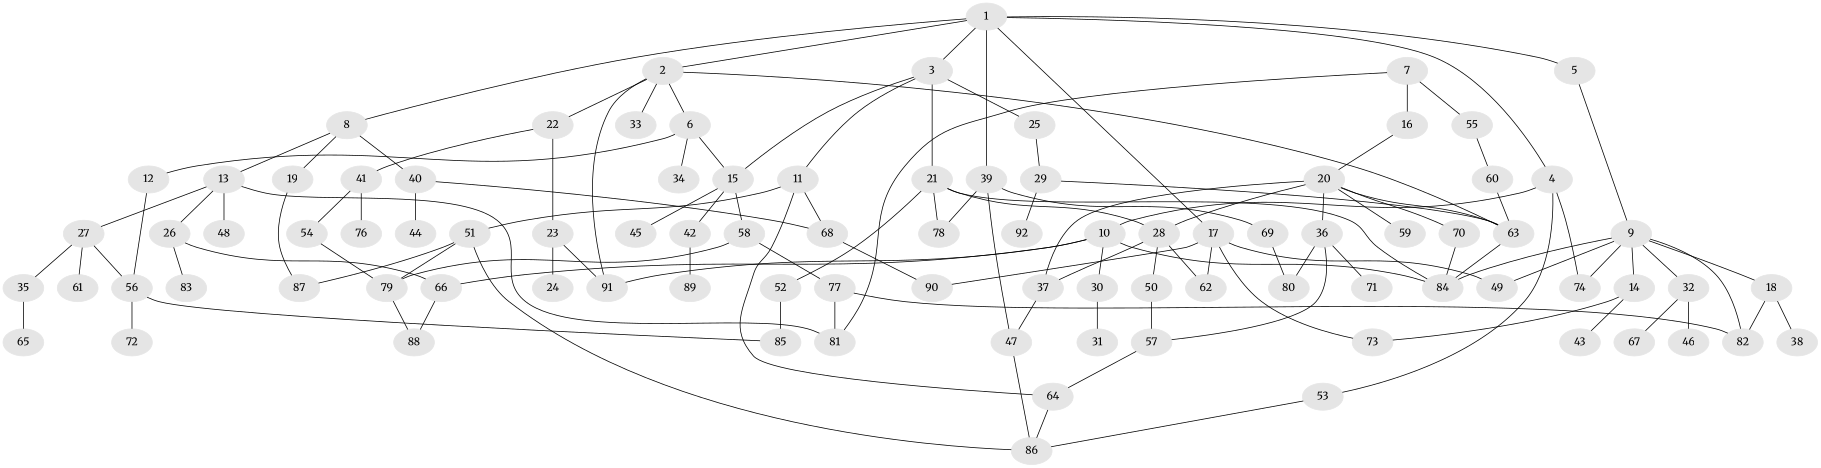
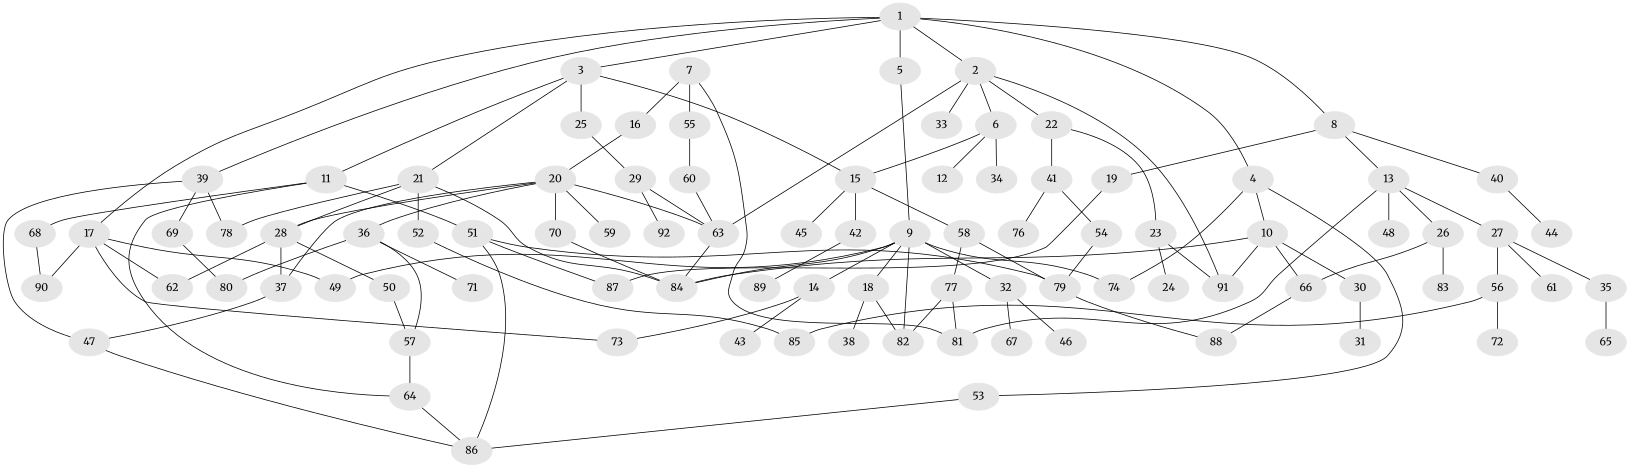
edge "40" -- "68": removed
edge "12" -- "56": removed
